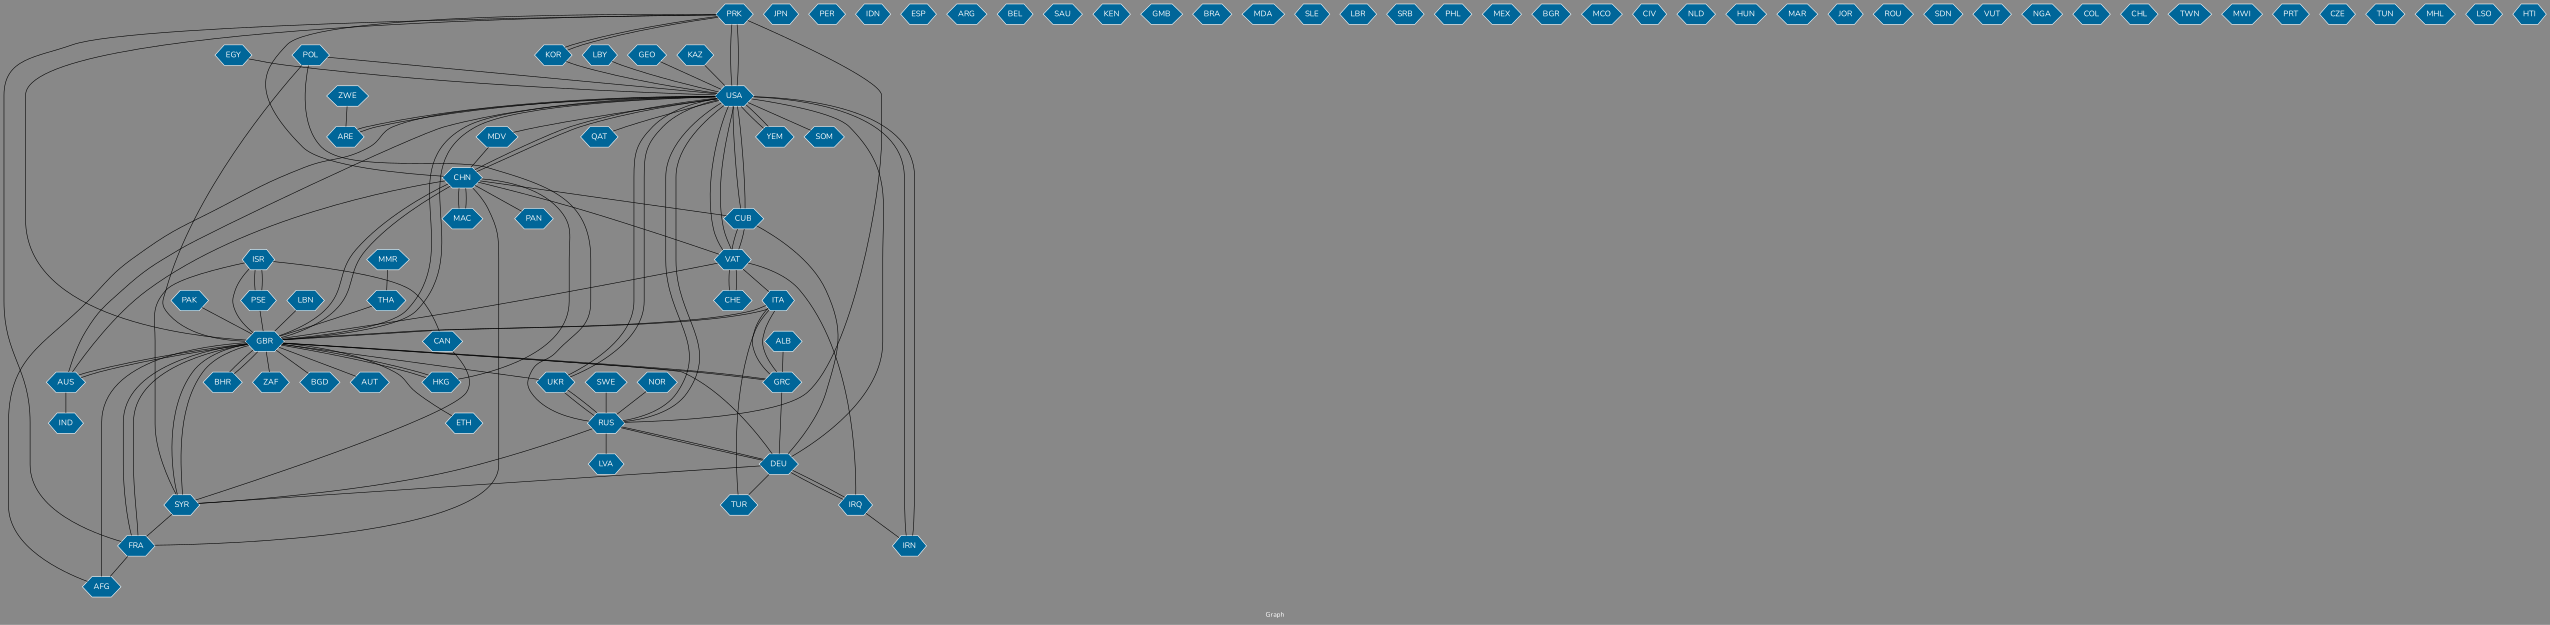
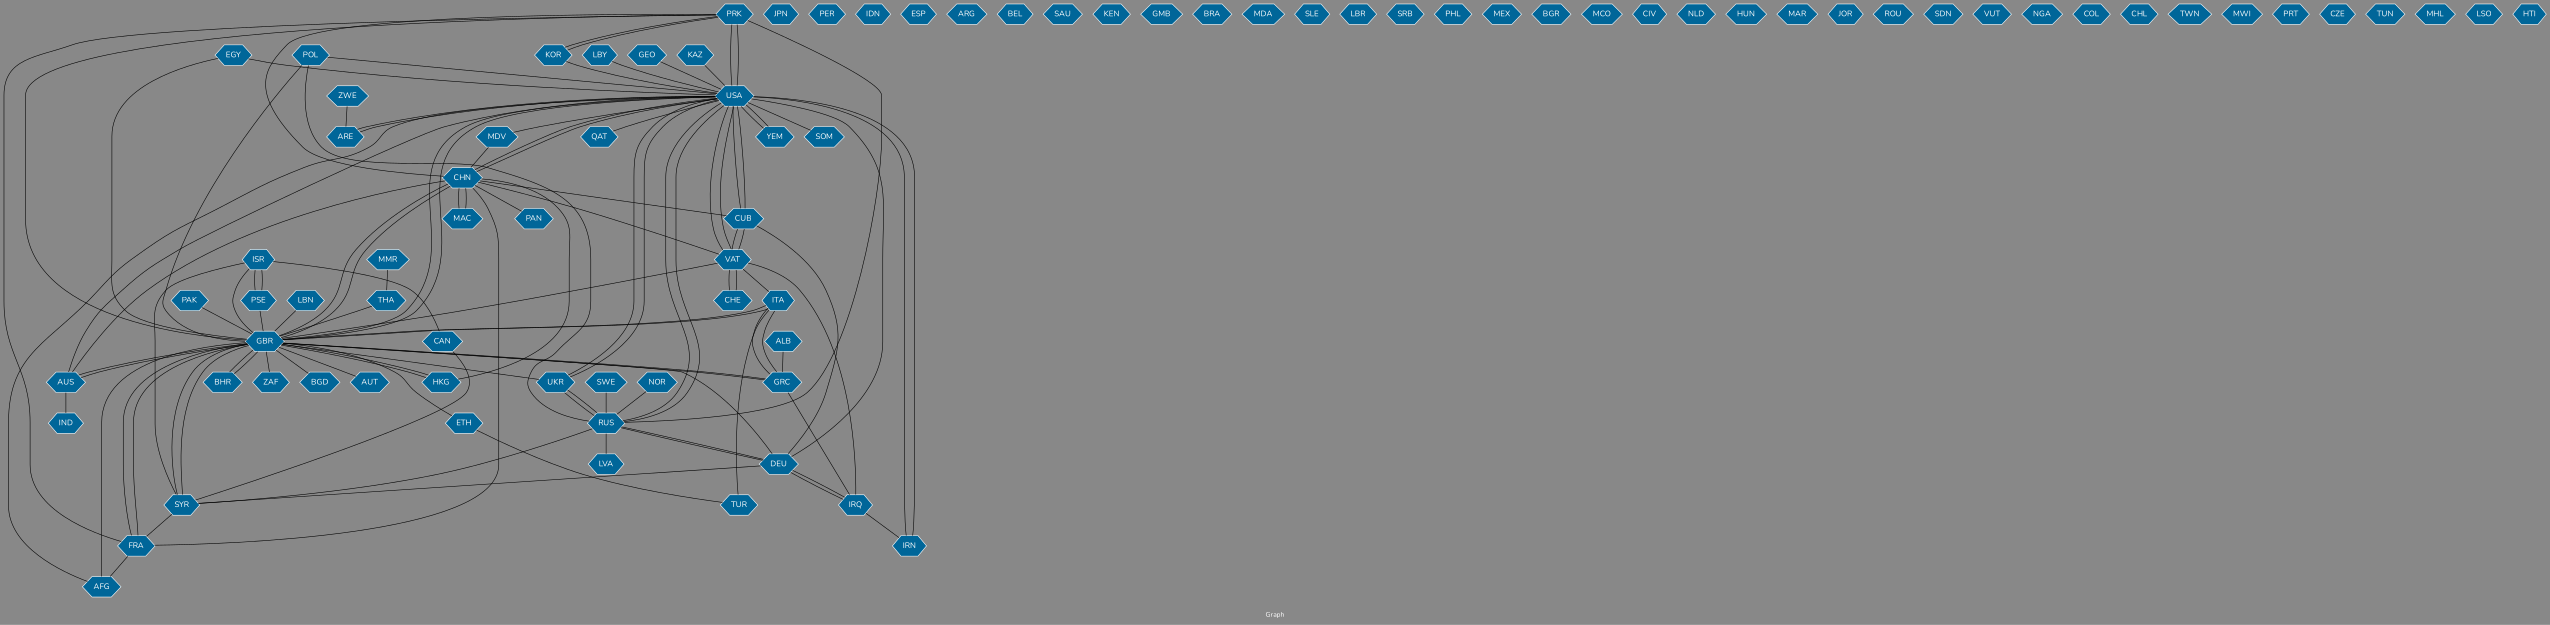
edge "EGY" -- "GBR": added
edge "GRC" -- "DEU": now "GRC" -- "IRQ"
edge "DEU" -- "TUR": now "ETH" -- "TUR"
